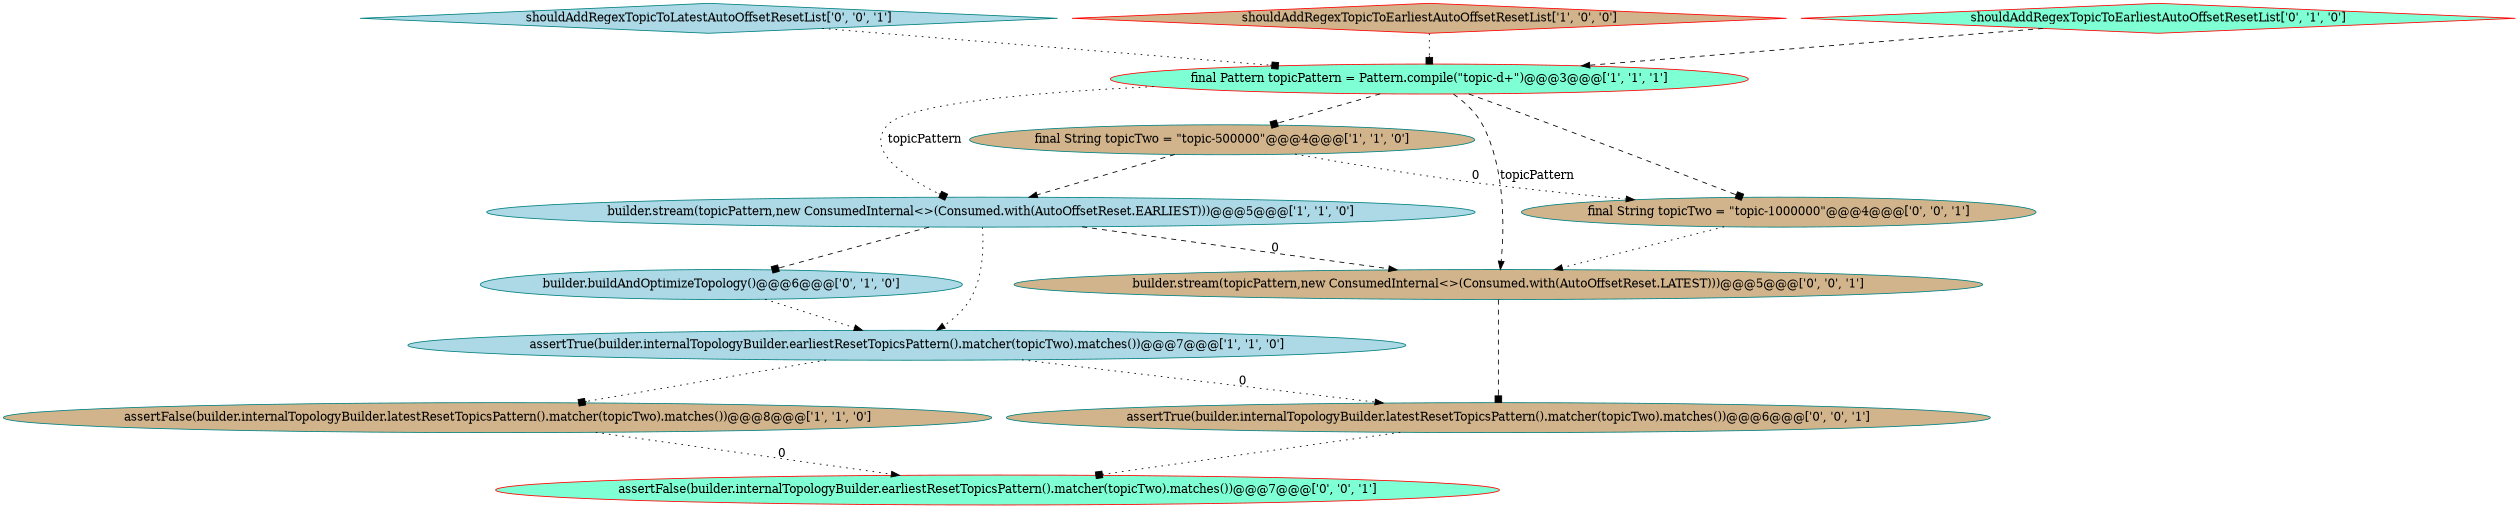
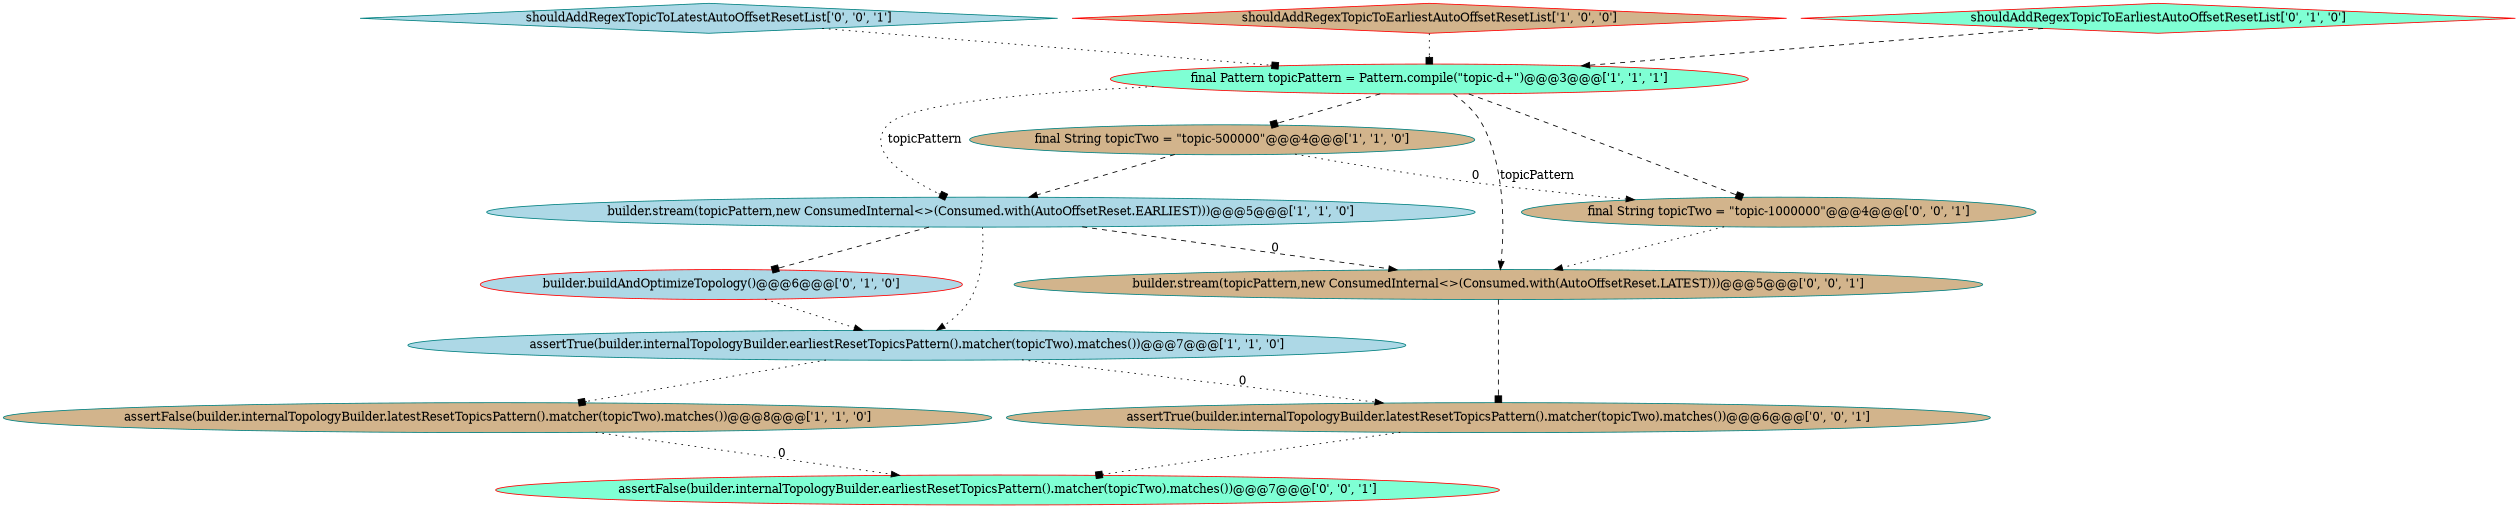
node "builder.buildAndOptimizeTopology()@@@6@@@['0', '1', '0']": color teal -> red
